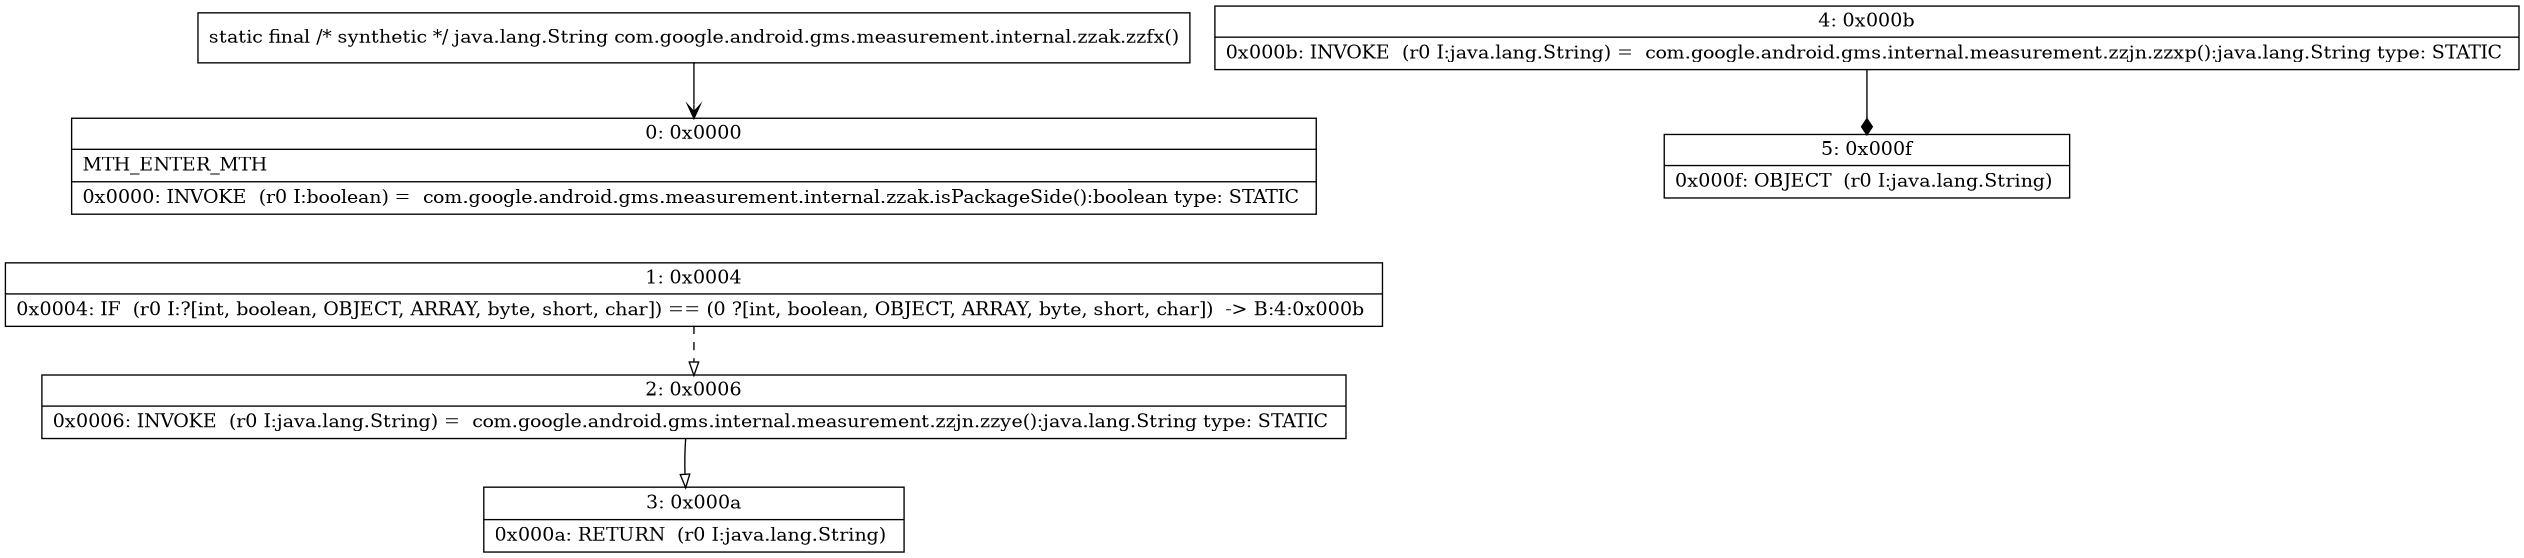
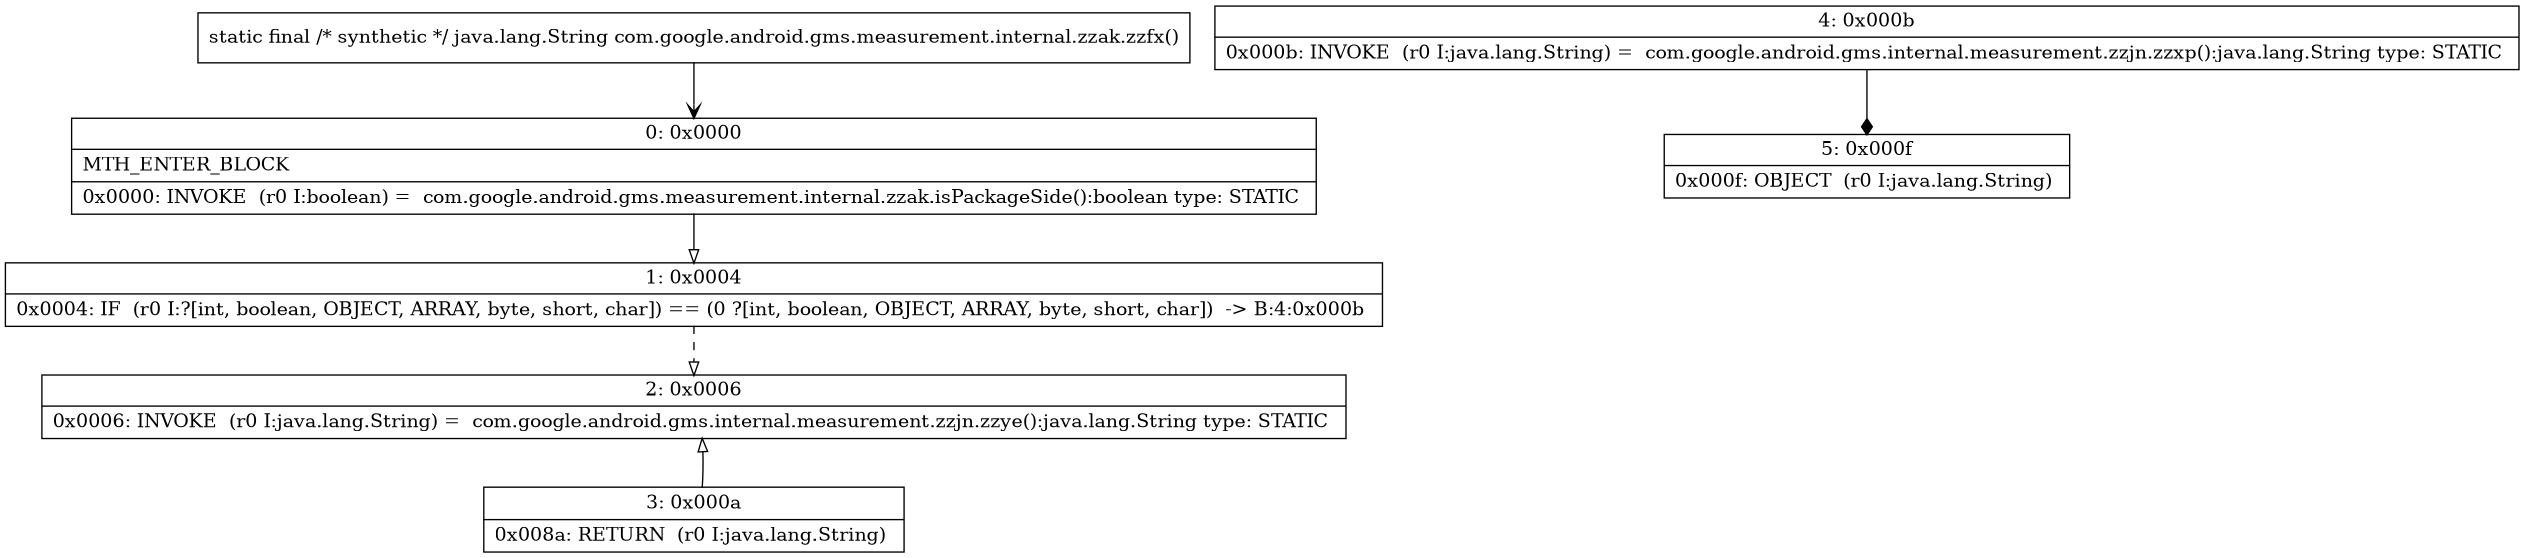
node "0: 0x0000": text "MTH_ENTER_MTH" -> "MTH_ENTER_BLOCK"
edge "0: 0x0000" -> "1: 0x0004": added
edge "2: 0x0006" -> "3: 0x000a": reversed
node "3: 0x000a": text "0x000a: RETURN  (r0 I:java.lang.String)" -> "0x008a: RETURN  (r0 I:java.lang.String)"
